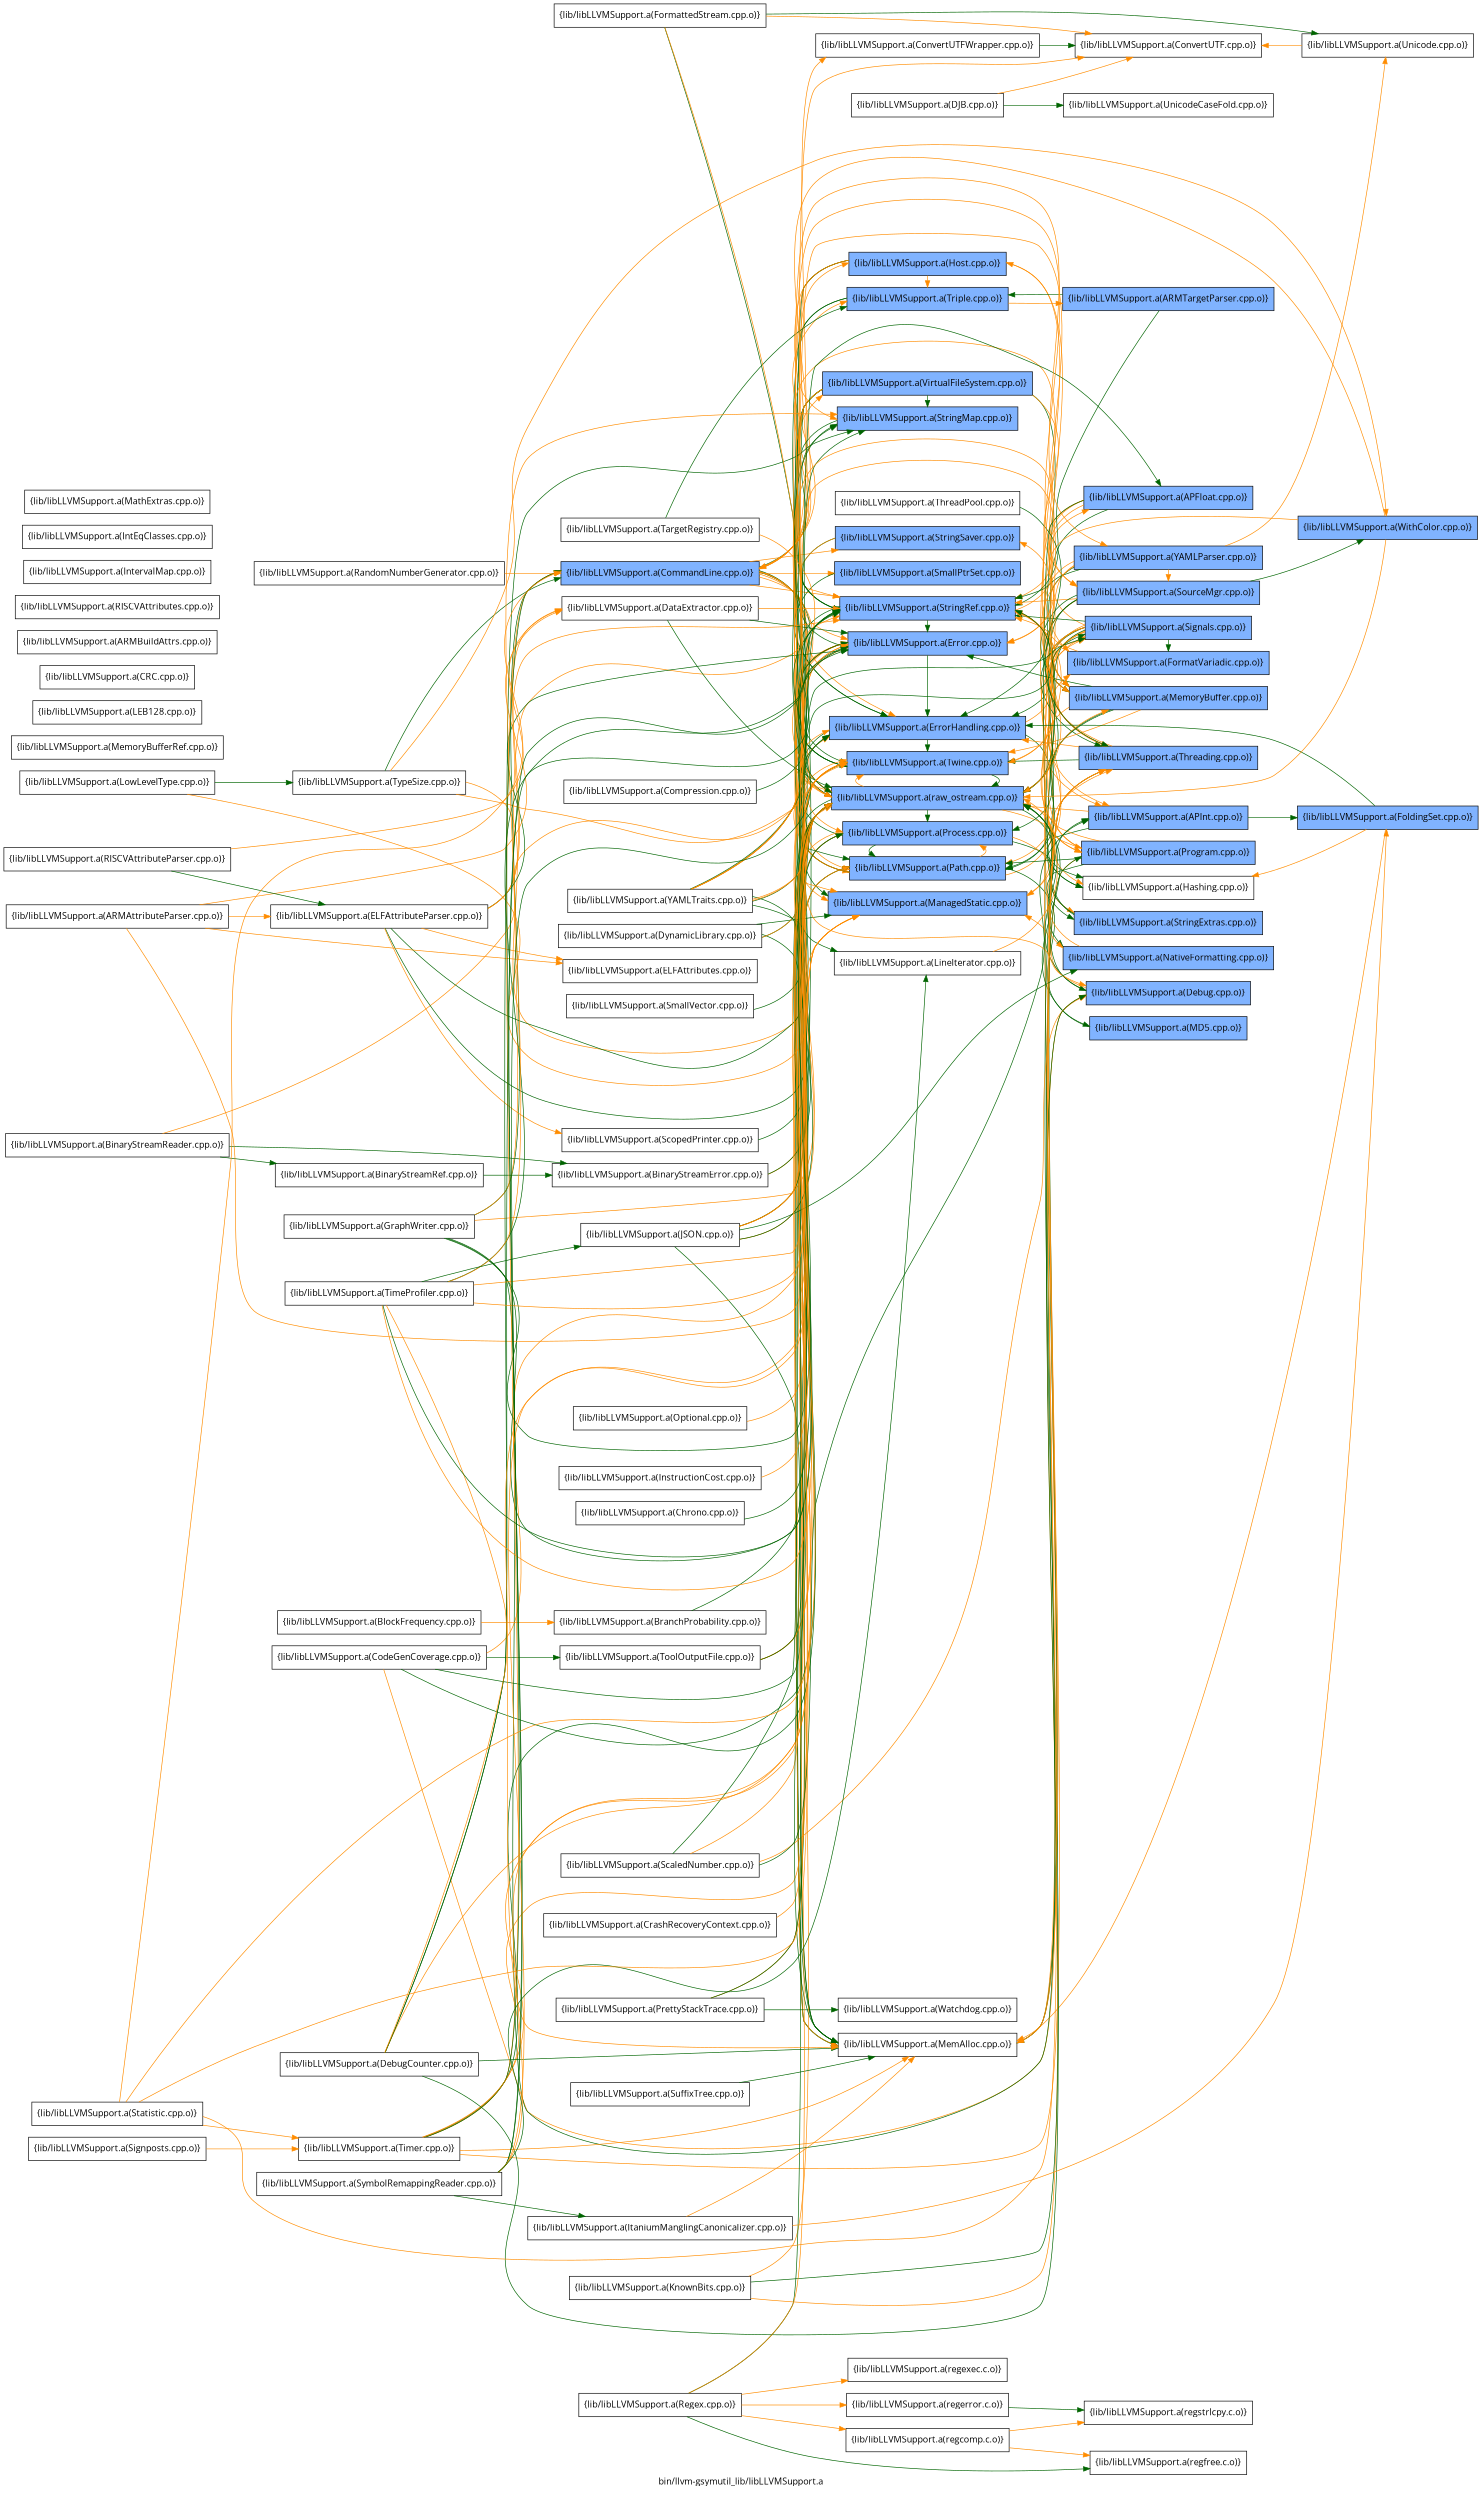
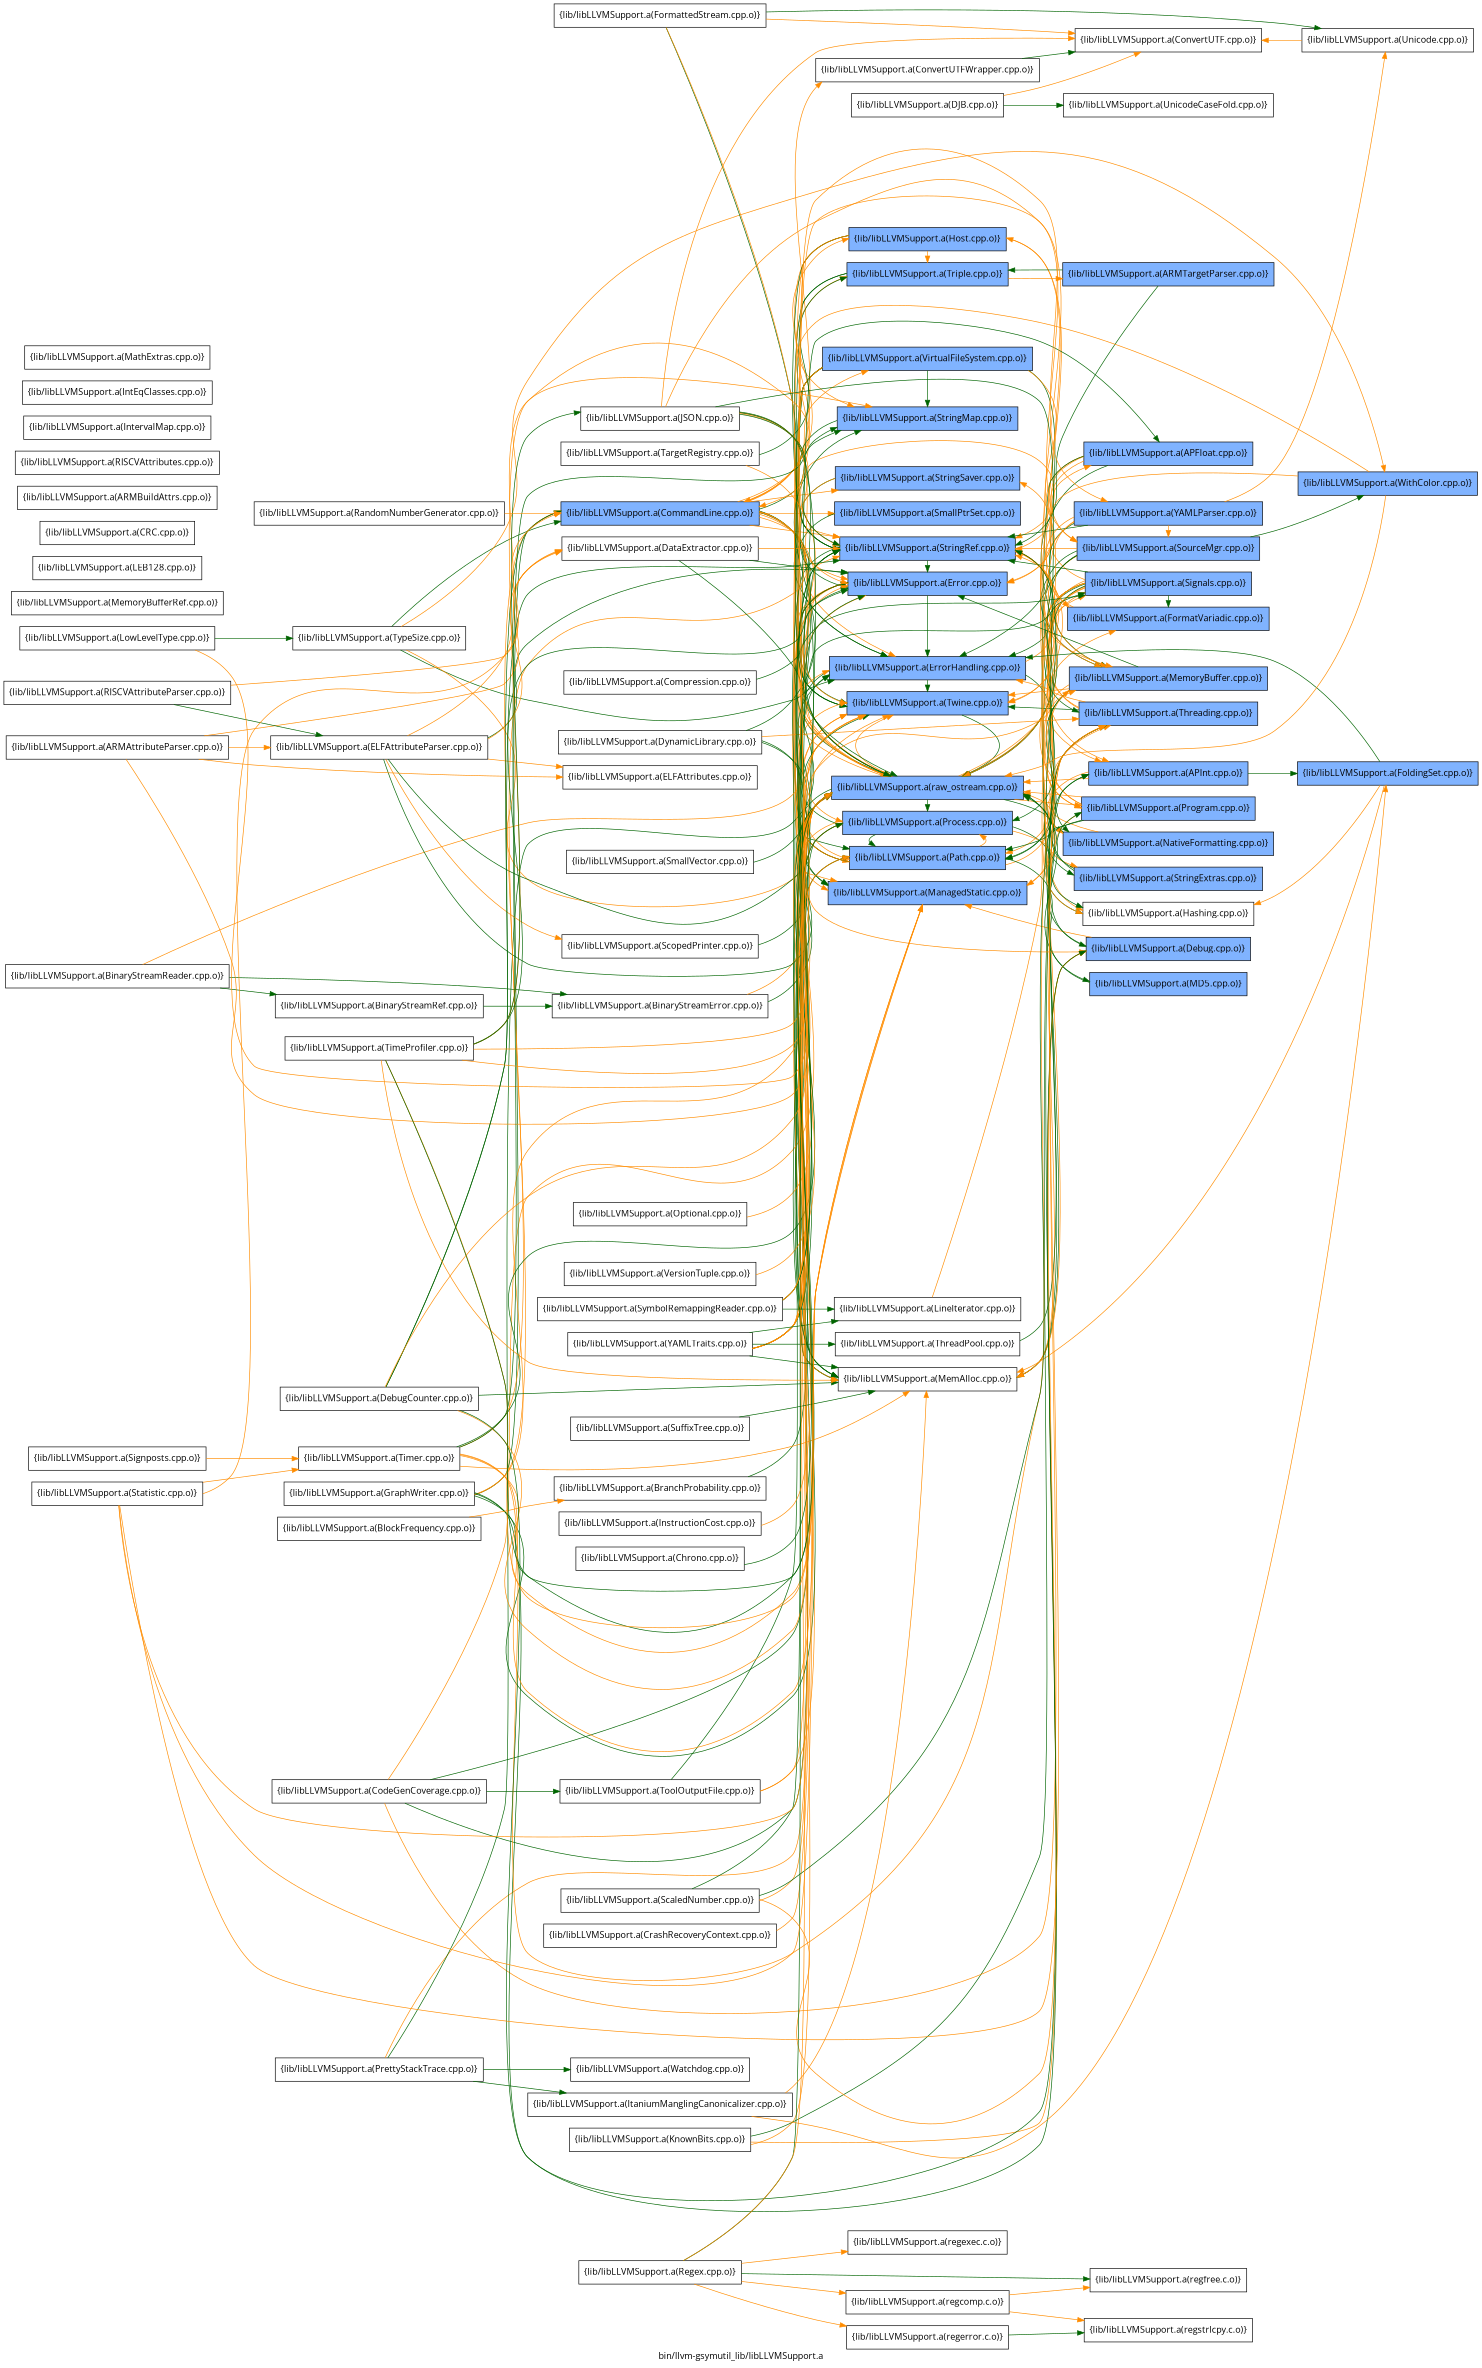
edge "{lib/libLLVMSupport.a(YAMLTraits.cpp.o)}" -> "{lib/libLLVMSupport.a(StringMap.cpp.o)}": now "{lib/libLLVMSupport.a(YAMLTraits.cpp.o)}" -> "{lib/libLLVMSupport.a(ThreadPool.cpp.o)}"
edge "{lib/libLLVMSupport.a(TypeSize.cpp.o)}" -> "{lib/libLLVMSupport.a(ErrorHandling.cpp.o)}": color darkorange -> darkgreen
edge "{lib/libLLVMSupport.a(APInt.cpp.o)}" -> "{lib/libLLVMSupport.a(Hashing.cpp.o)}": color darkgreen -> darkorange
node "{lib/libLLVMSupport.a(VersionTuple.cpp.o)}": added
edge "{lib/libLLVMSupport.a(SymbolRemappingReader.cpp.o)}" -> "{lib/libLLVMSupport.a(ItaniumManglingCanonicalizer.cpp.o)}": now "{lib/libLLVMSupport.a(PrettyStackTrace.cpp.o)}" -> "{lib/libLLVMSupport.a(ItaniumManglingCanonicalizer.cpp.o)}"
